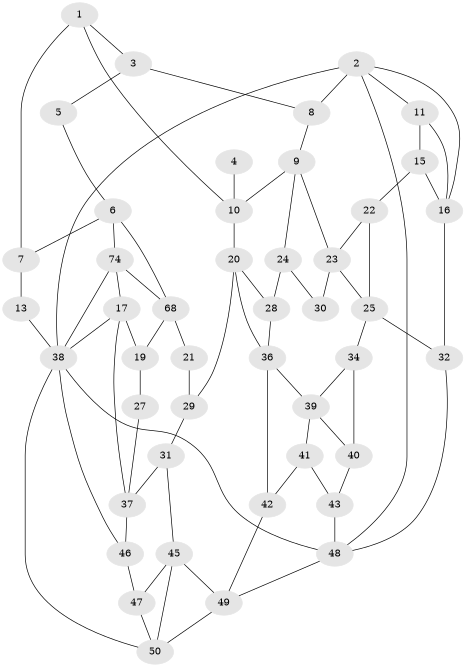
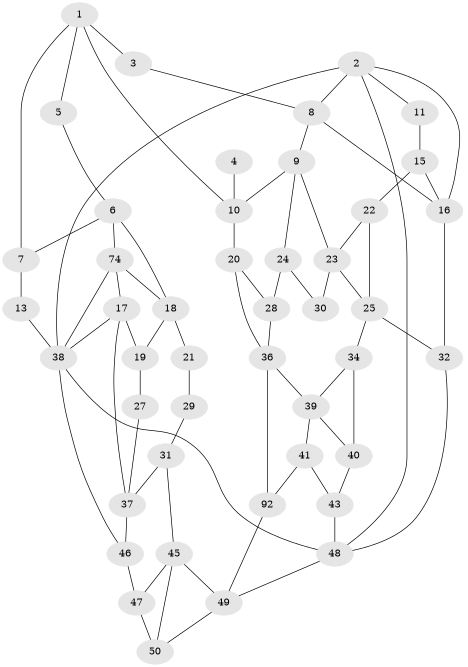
edge "3" -- "5": now "1" -- "5"
edge "11" -- "16": now "8" -- "16"
node "68": label "68" -> "18"
edge "20" -- "29": removed
node "42": label "42" -> "92"
edge "38" -- "50": removed
